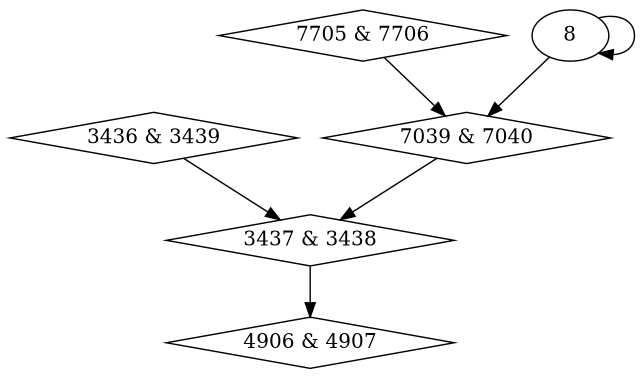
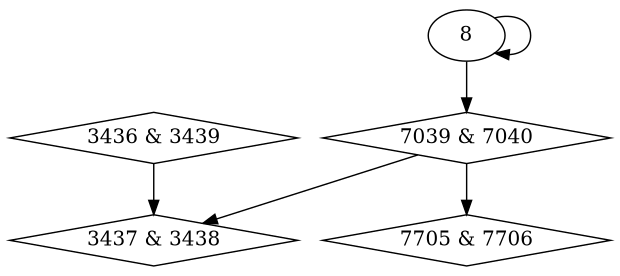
edge "7705 & 7706" -> "7039 & 7040": reversed
node "4906 & 4907": removed
